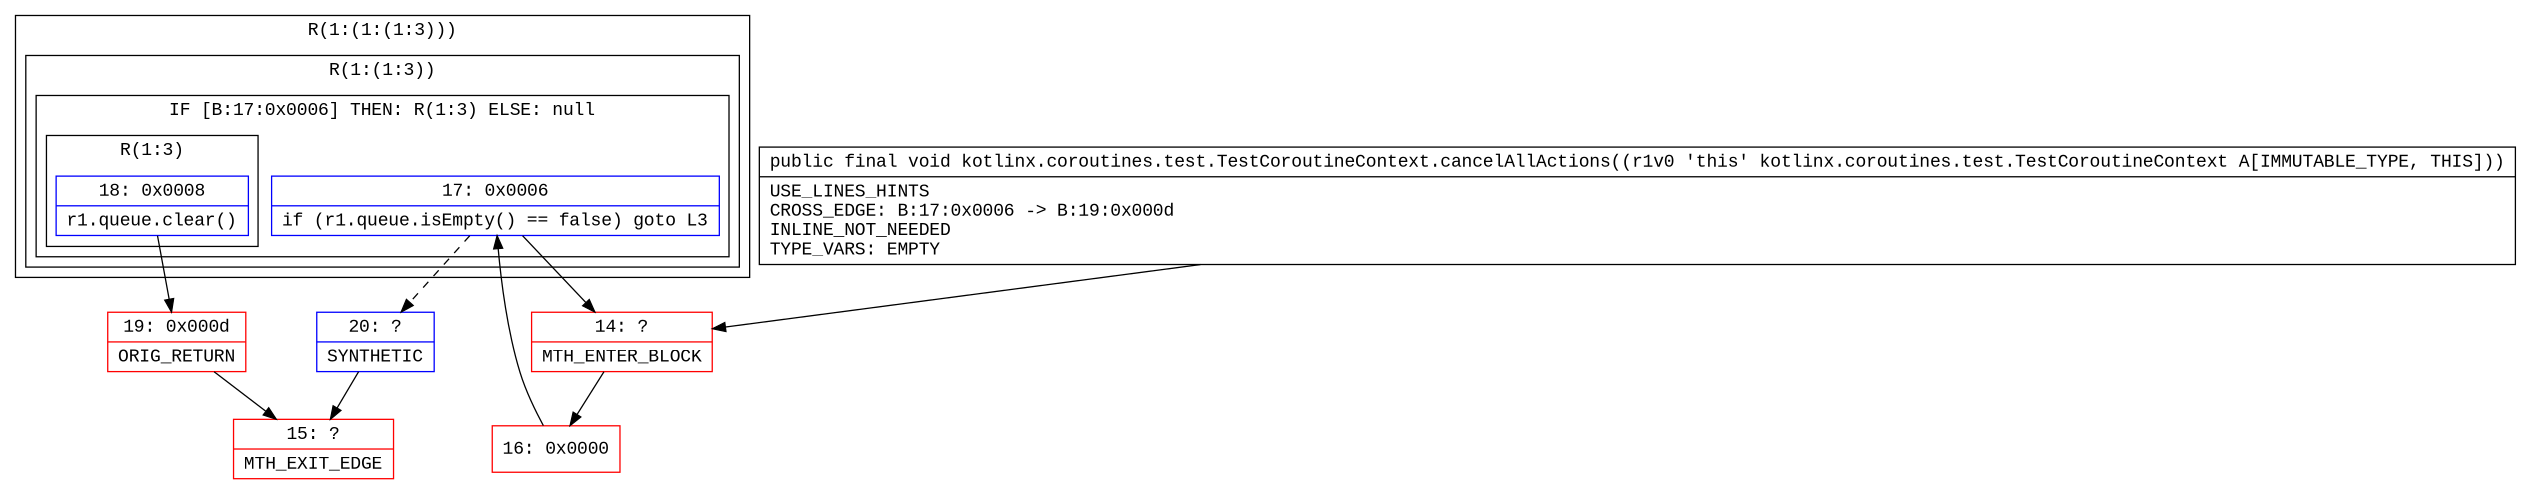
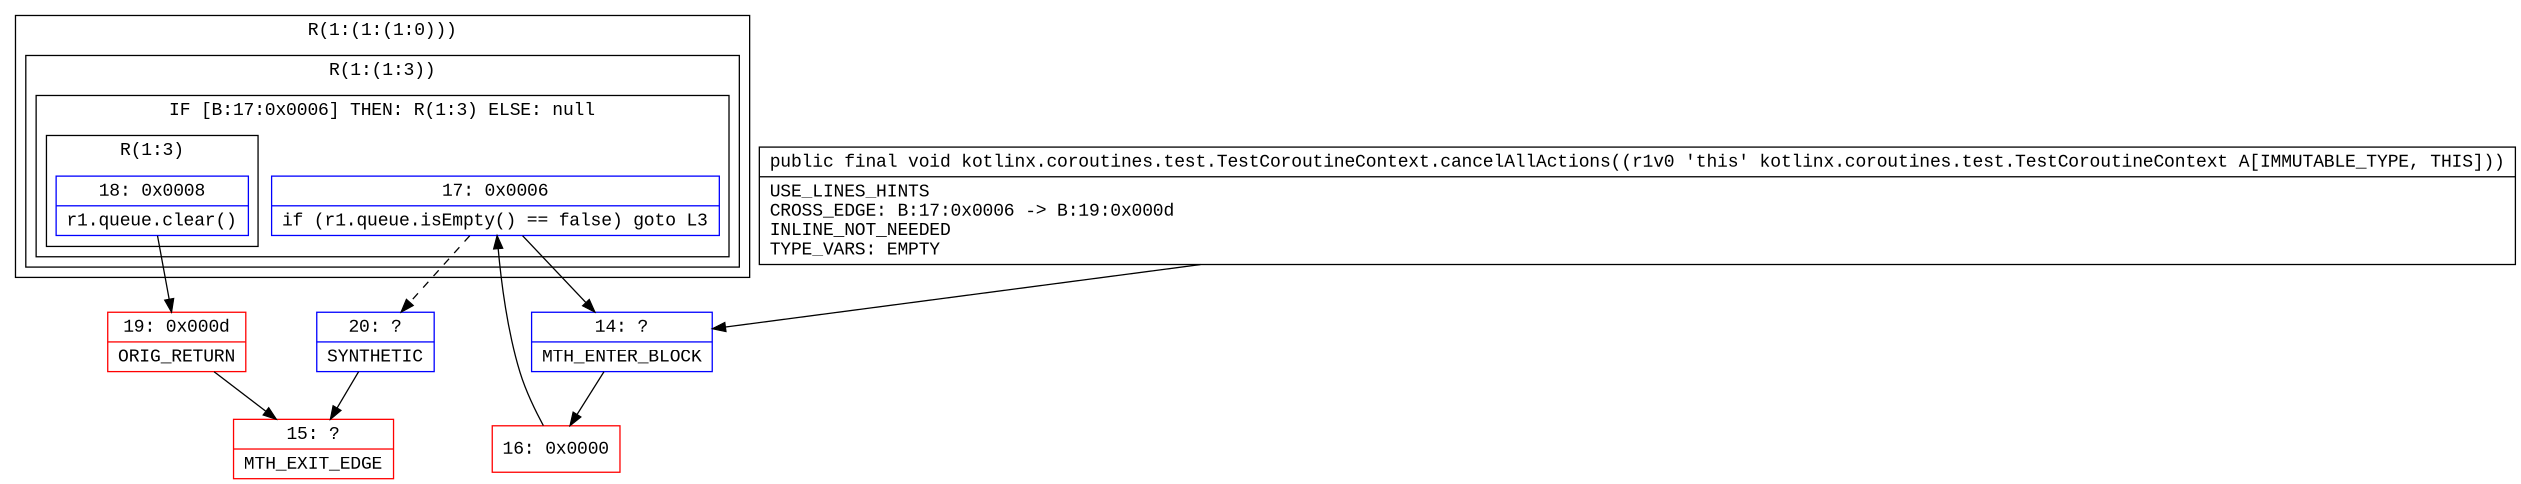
cluster "R(1:(1:(1:3)))": label "R(1:(1:(1:3)))" -> "R(1:(1:(1:0)))"
node "14: ?": color red -> blue
